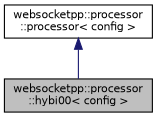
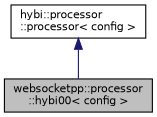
node "websocketpp::processor ::processor< config >": label "websocketpp::processor ::processor< config >" -> "hybi::processor ::processor< config >"
